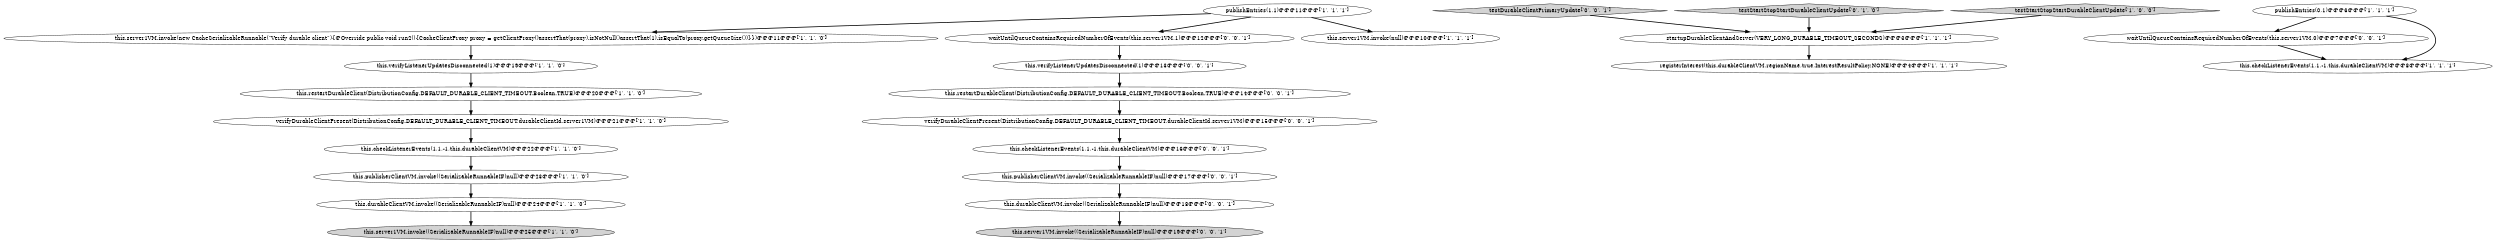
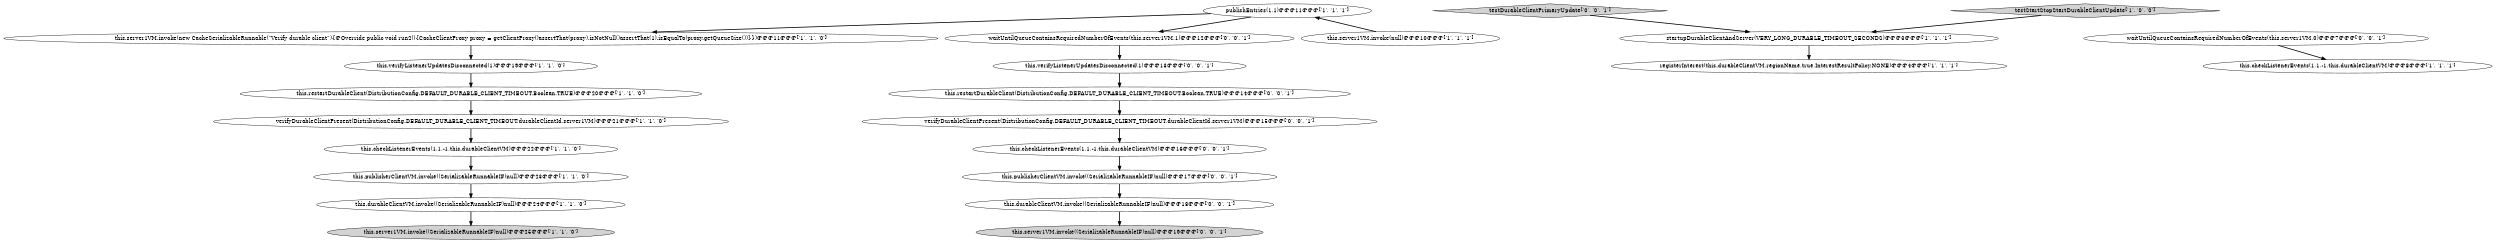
node "testStartStopStartDurableClientUpdate['0', '1', '0']": removed
node "publishEntries(0,1)@@@6@@@['1', '1', '1']": removed
edge "publishEntries(1,1)@@@11@@@['1', '1', '1']" -> "this.server1VM.invoke(null)@@@10@@@['1', '1', '1']": reversed
